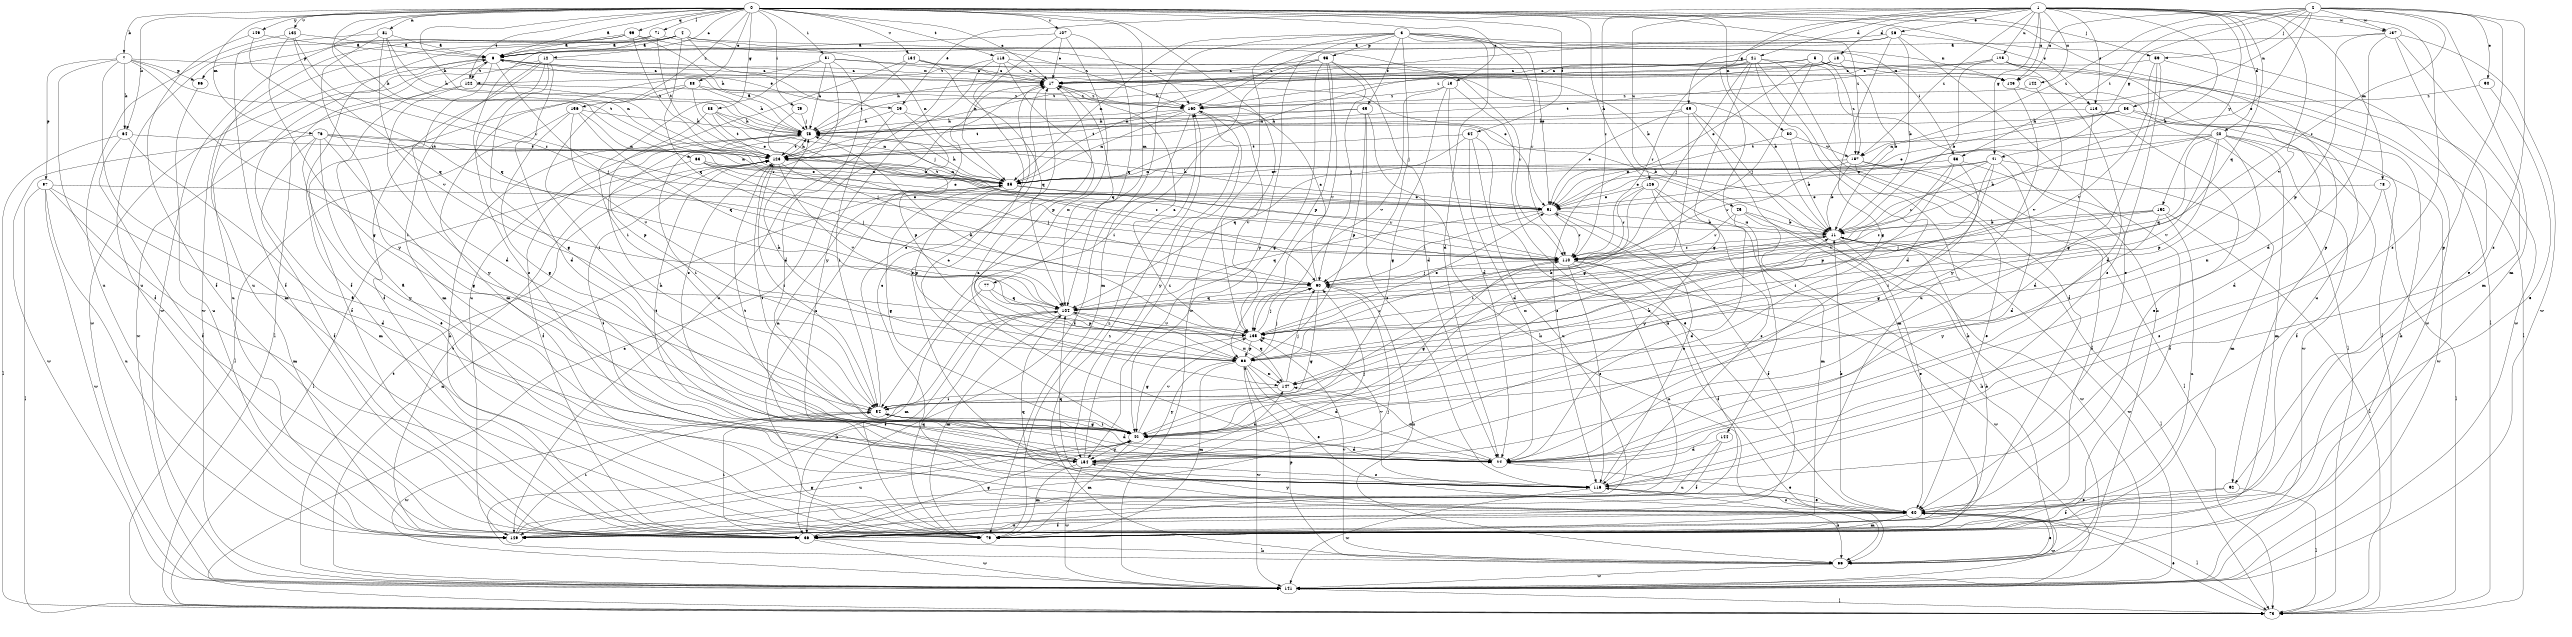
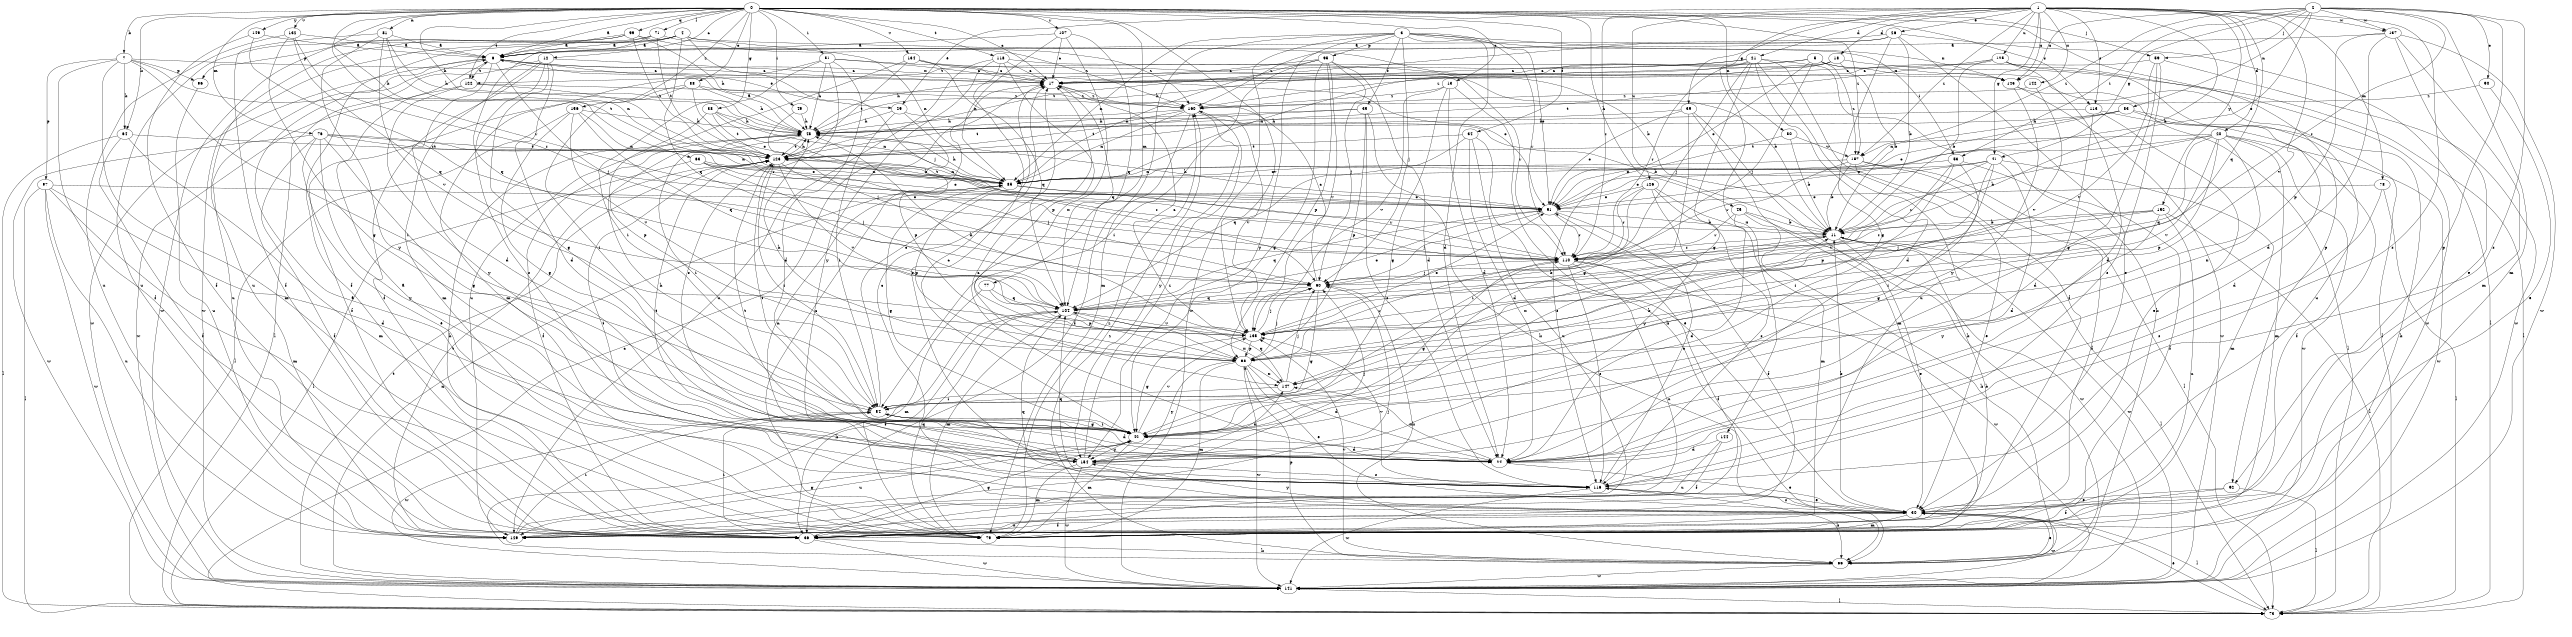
edge "49" -> "48": label "j" -> "h"
edge "104" -> "91": added, label "o"
edge "145" -> "141": added, label "w"
